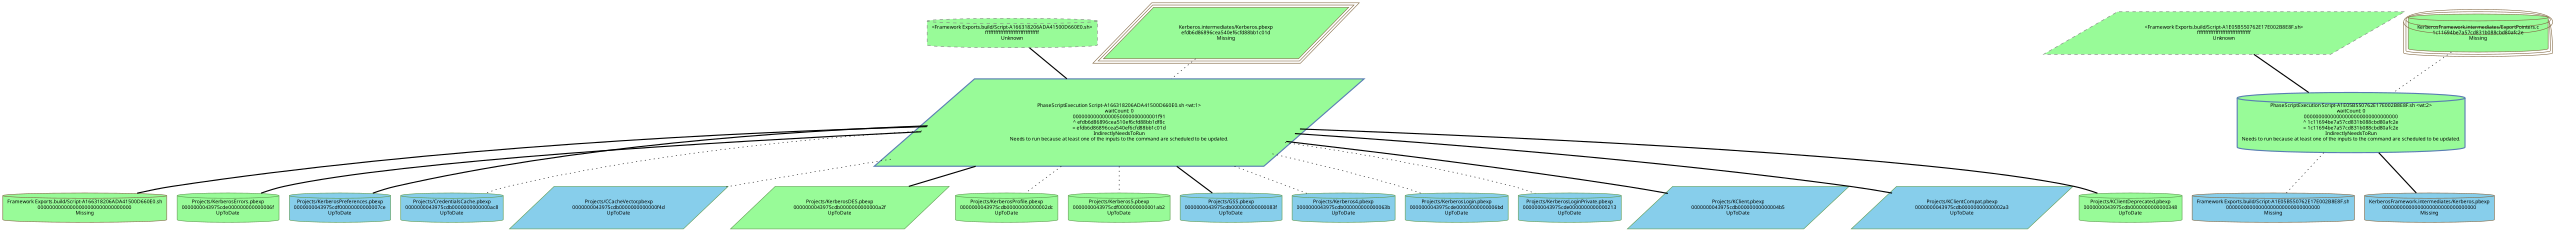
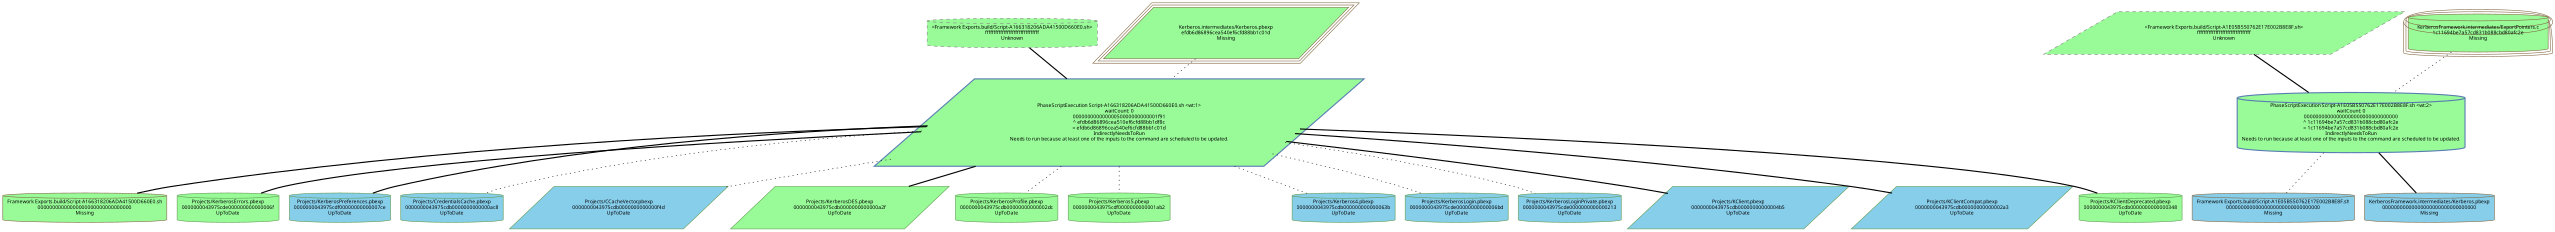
node "Projects/GSS.pbexp 0000000043975cdb000000000000083f UpToDate": removed
